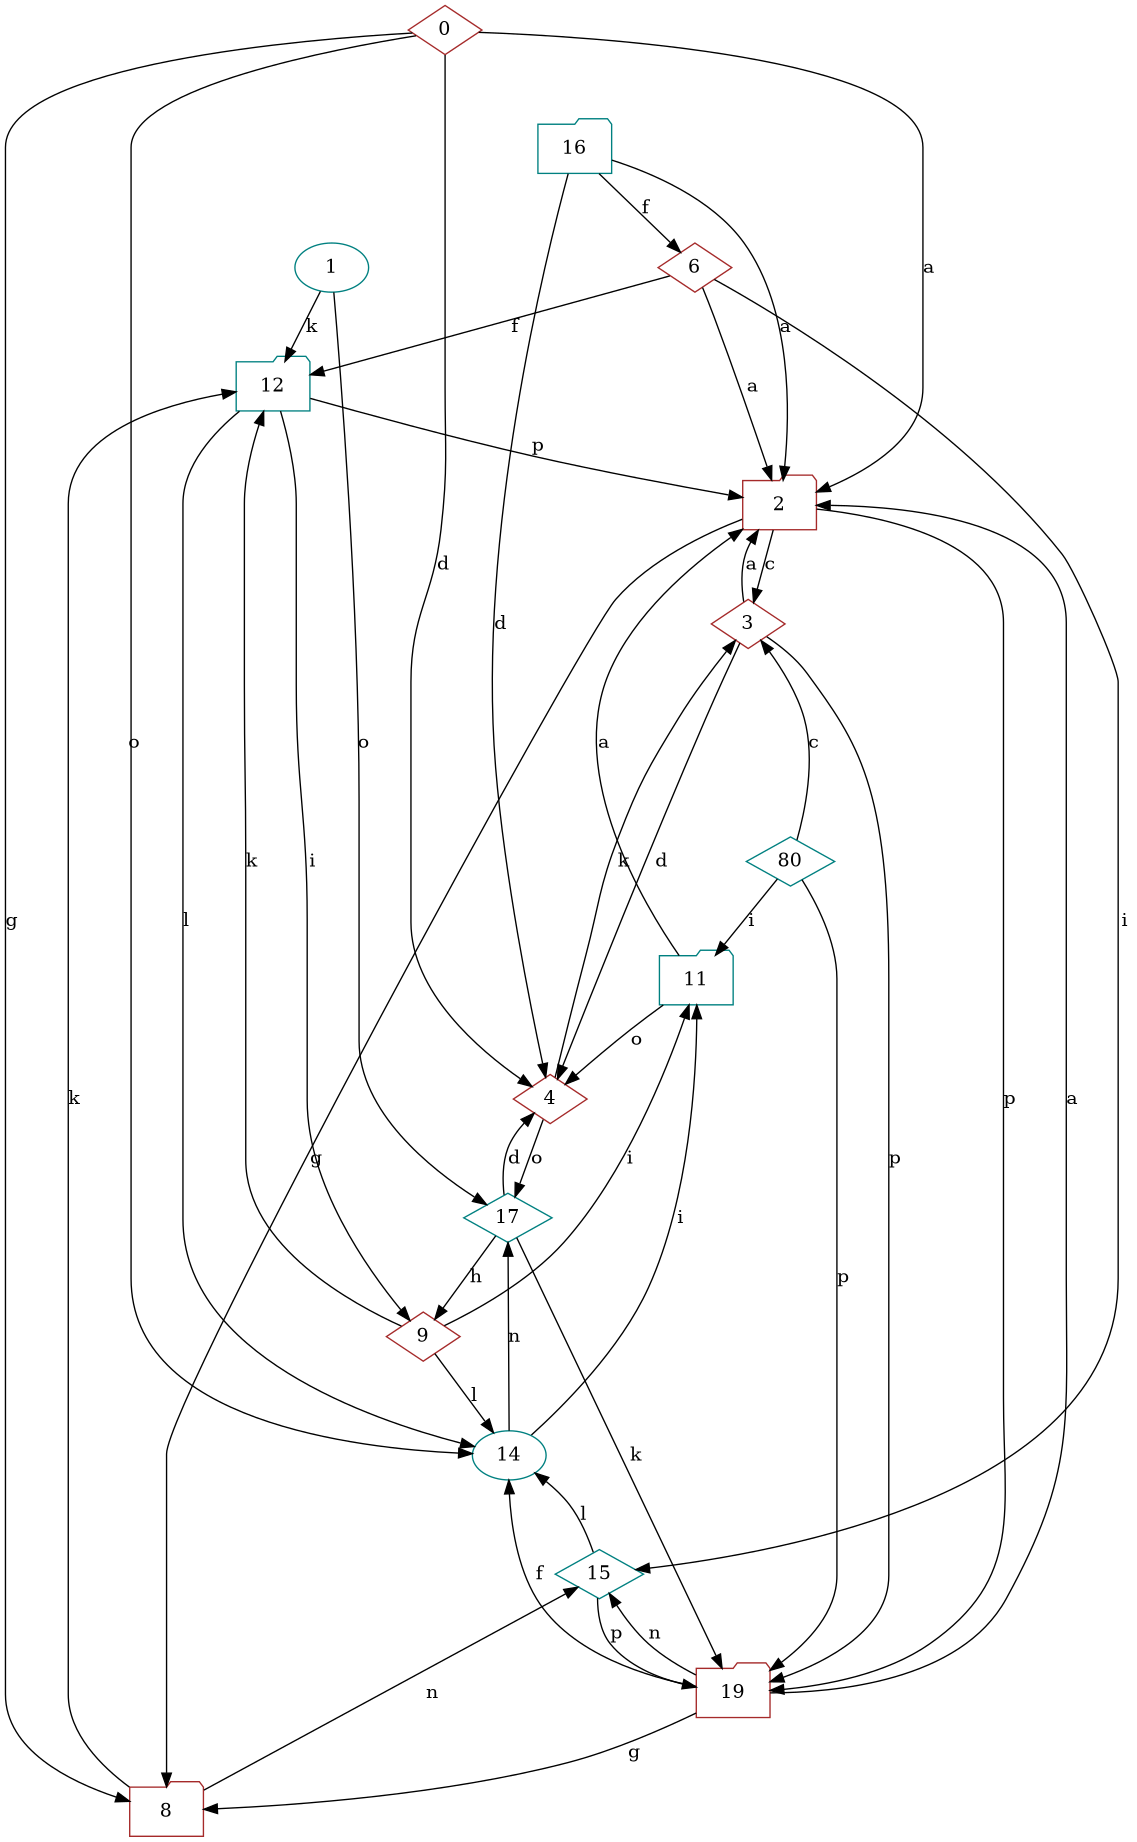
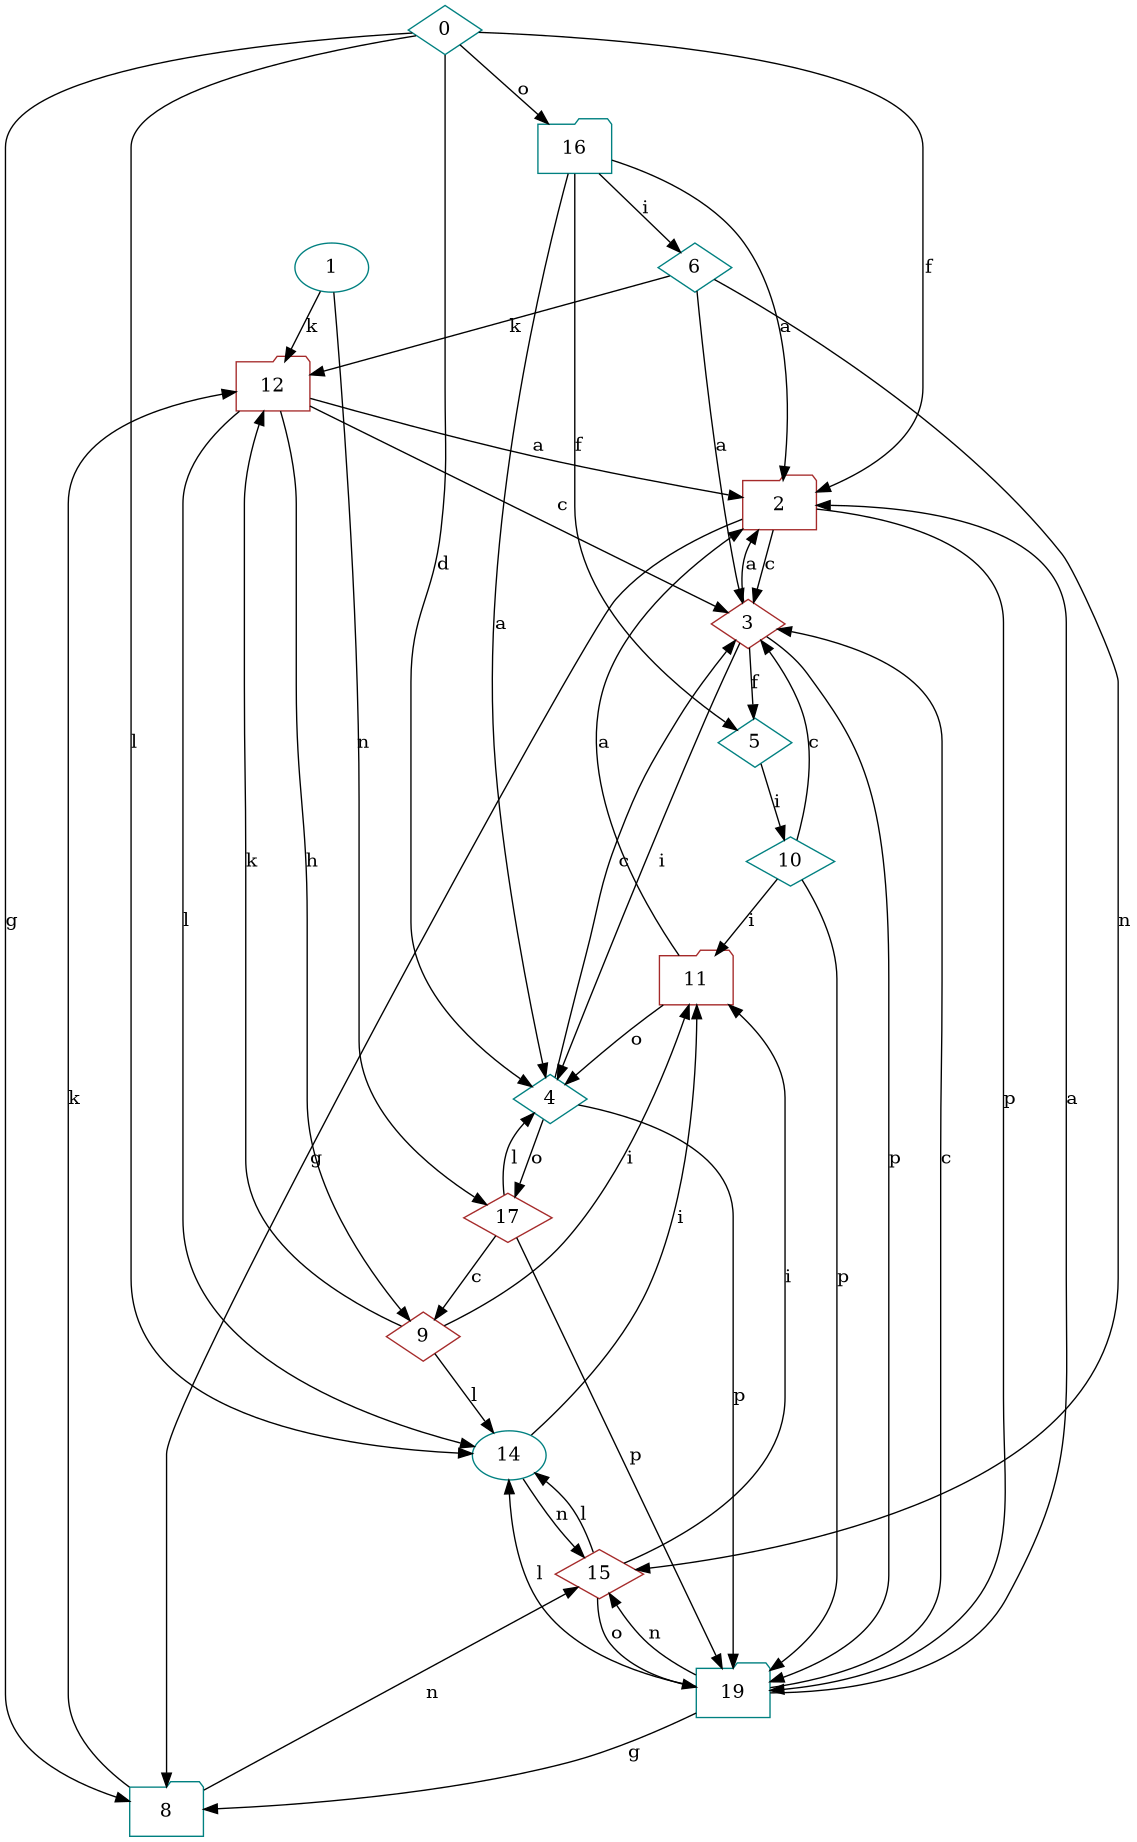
node "0": color brown -> teal
edge "0" -> "16": added, label "o"
edge "16" -> "6": label "f" -> "i"
node "6": color brown -> teal
edge "0" -> "2": label "a" -> "f"
edge "6" -> "12": label "f" -> "k"
edge "6" -> "2": now "6" -> "3"
node "12": color teal -> brown
edge "12" -> "2": label "p" -> "a"
edge "12" -> "3": added, label "c"
edge "16" -> "4": label "d" -> "a"
edge "0" -> "14": label "o" -> "l"
edge "1" -> "17": label "o" -> "n"
node "5": added
edge "12" -> "9": label "i" -> "h"
edge "4" -> "3": label "k" -> "c"
edge "3" -> "4": label "d" -> "i"
node "80": label "80" -> "10"
edge "6" -> "15": label "i" -> "n"
node "11": color teal -> brown
node "4": color brown -> teal
edge "17" -> "4": label "d" -> "l"
edge "19" -> "3": added, label "c"
node "17": color teal -> brown
edge "17" -> "9": label "h" -> "c"
edge "15" -> "11": added, label "i"
edge "4" -> "19": added, label "p"
edge "14" -> "17": now "14" -> "15"
edge "17" -> "19": label "k" -> "p"
edge "19" -> "14": label "f" -> "l"
node "15": color teal -> brown
edge "15" -> "19": label "p" -> "o"
node "19": color brown -> teal
node "8": color brown -> teal
